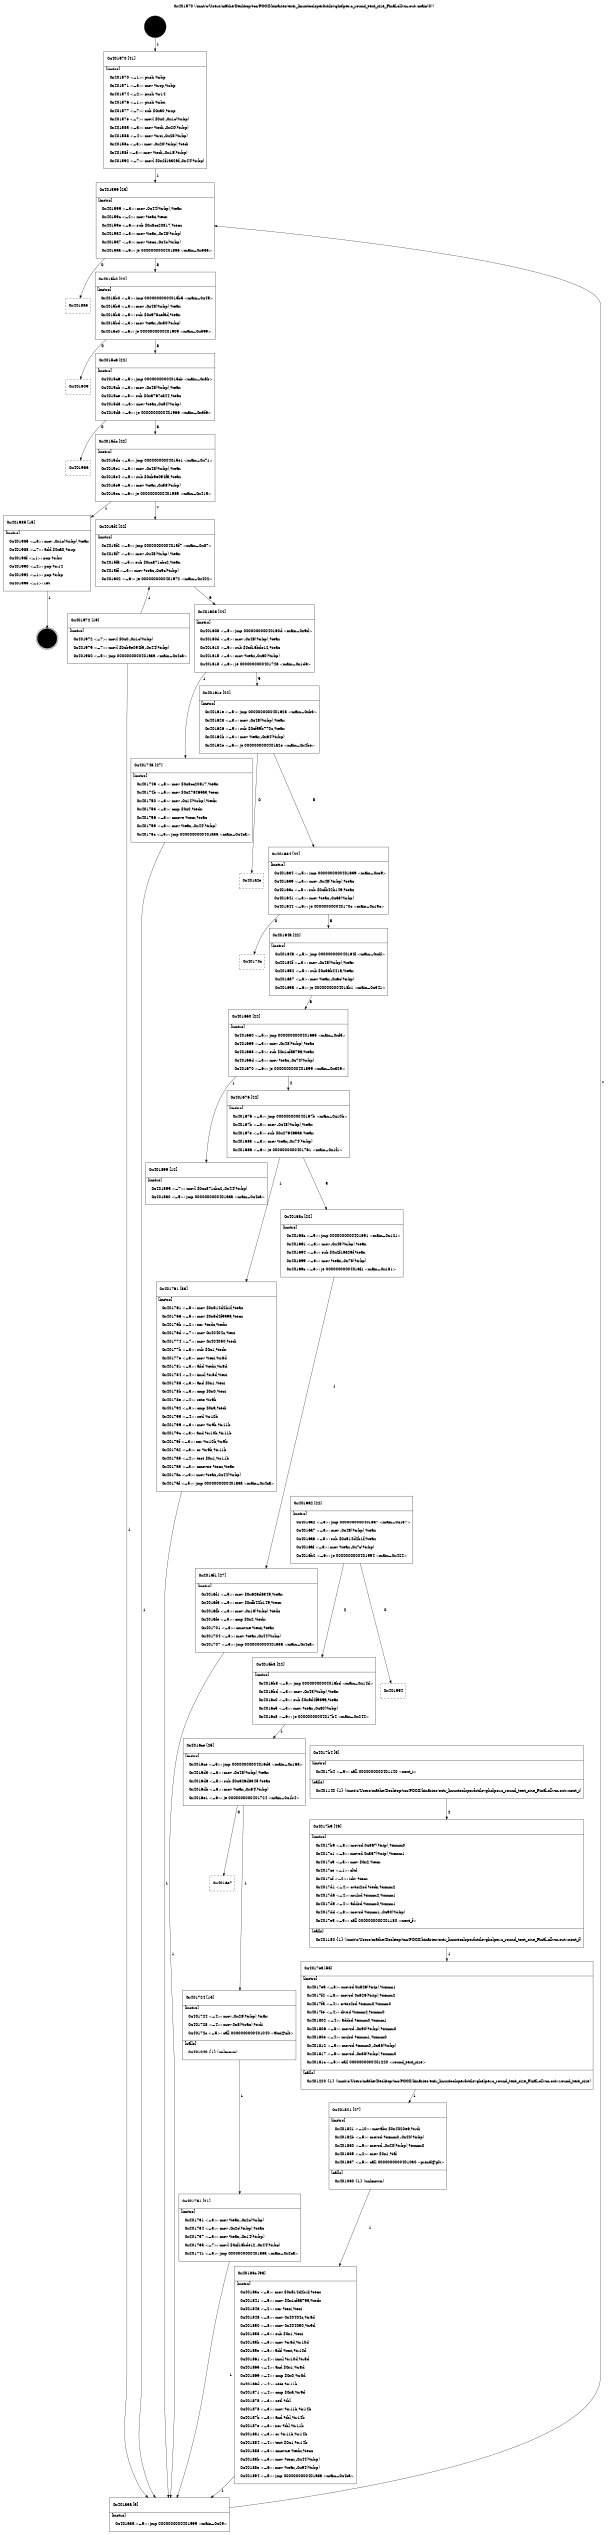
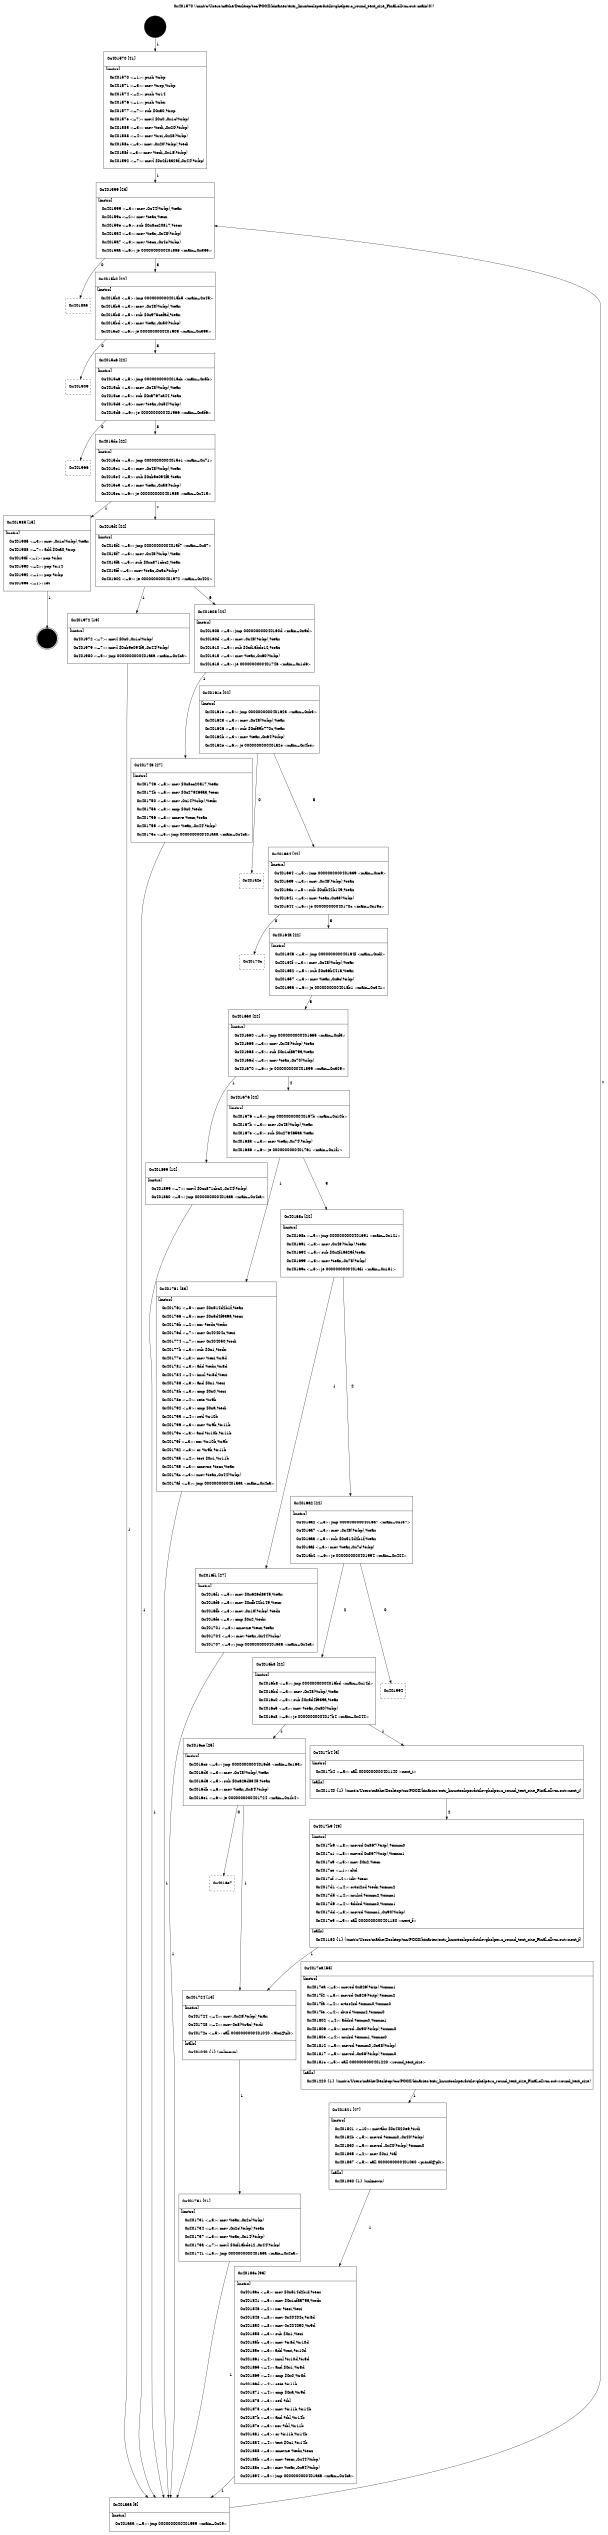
edge "0x401972 [19]" -> "0x4015f2 [22]": reversed
edge "0x401608 [22]" -> "0x40161e [22]": removed, label "5"
edge "0x40168c [22]" -> "0x4016a2 [22]": added, label "2"
edge "0x4016b8 [22]" -> "0x4017b4 [5]": added, label "1"
edge "0x401899 [12]" -> "0x401a3a [5]": added, label "1"
edge "0x4017b9 [49]" -> "0x4017ea [55]": now "0x4017b9 [49]" -> "0x401724 [13]"
